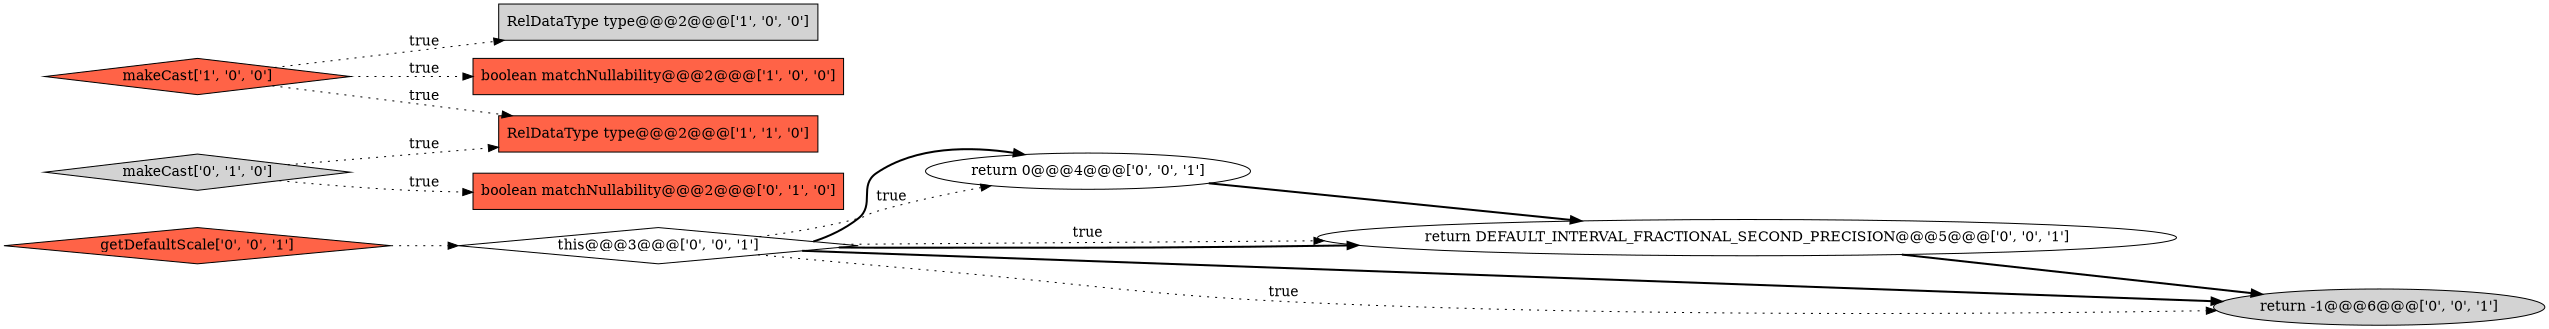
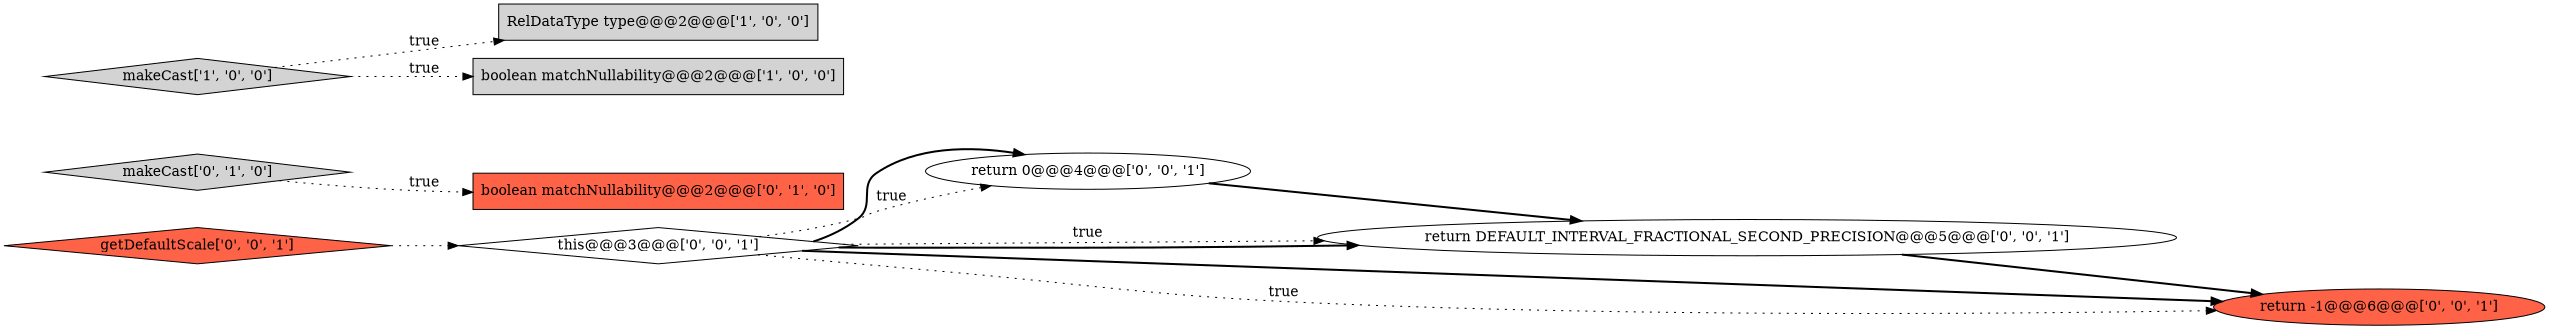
node "makeCast['1', '0', '0']": fillcolor tomato -> lightgray
node "boolean matchNullability@@@2@@@['1', '0', '0']": fillcolor tomato -> lightgray
node "RelDataType type@@@2@@@['1', '1', '0']": removed
node "return -1@@@6@@@['0', '0', '1']": fillcolor lightgray -> tomato
